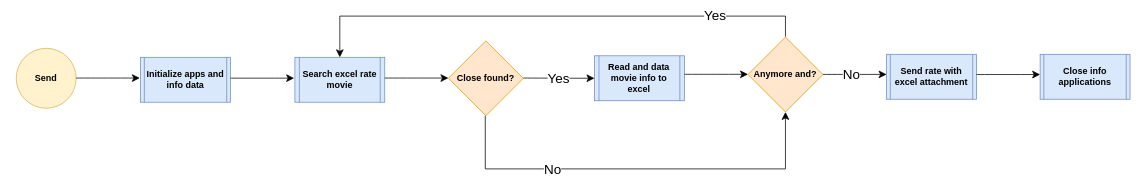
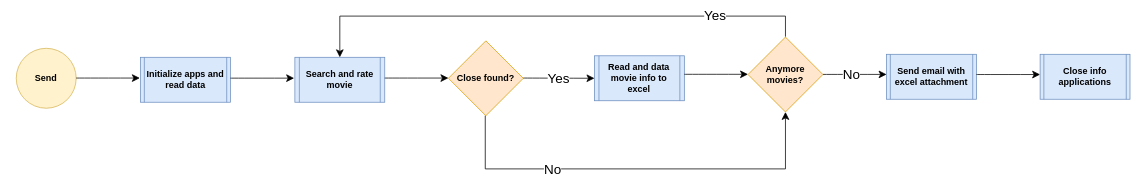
node "Anymore and?": label "Anymore and?" -> "Anymore movies?"
node "Send rate with excel attachment": label "Send rate with excel attachment" -> "Send email with excel attachment"
node "Initialize apps and info data": label "Initialize apps and info data" -> "Initialize apps and read data"
node "Search excel rate movie": label "Search excel rate movie" -> "Search and rate movie"
